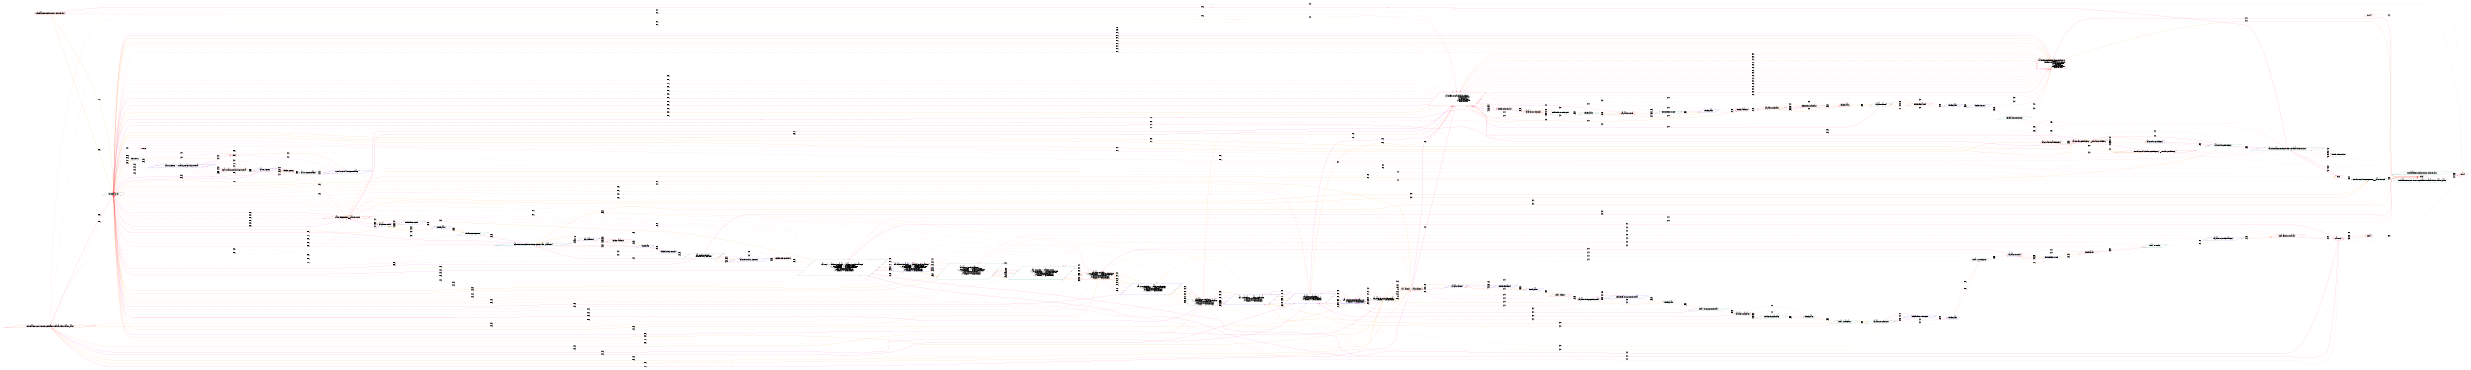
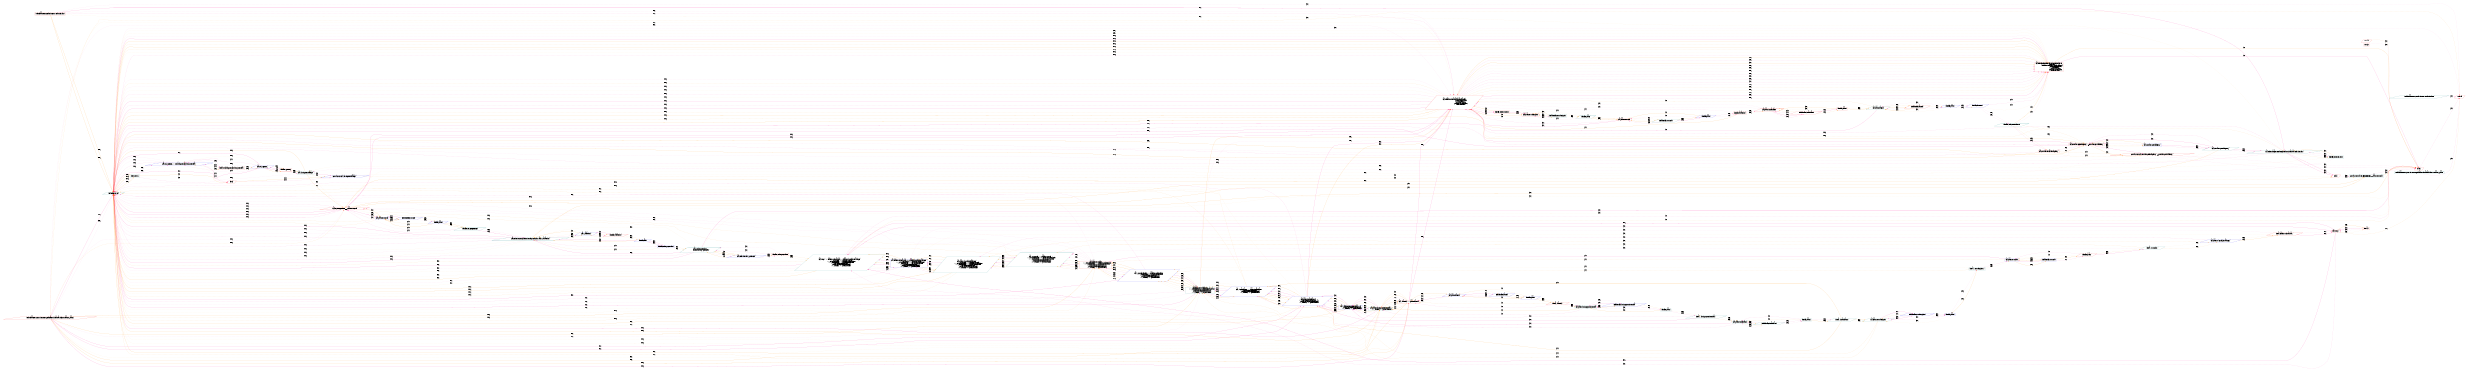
edge "(MethodReturn,void)" -> "1000150": now "(MethodReturn,void)" -> "1000109"
